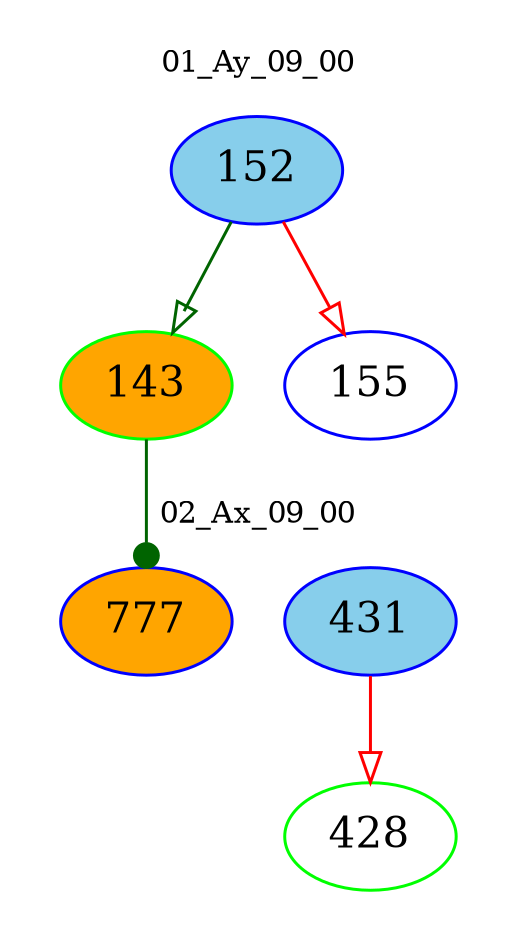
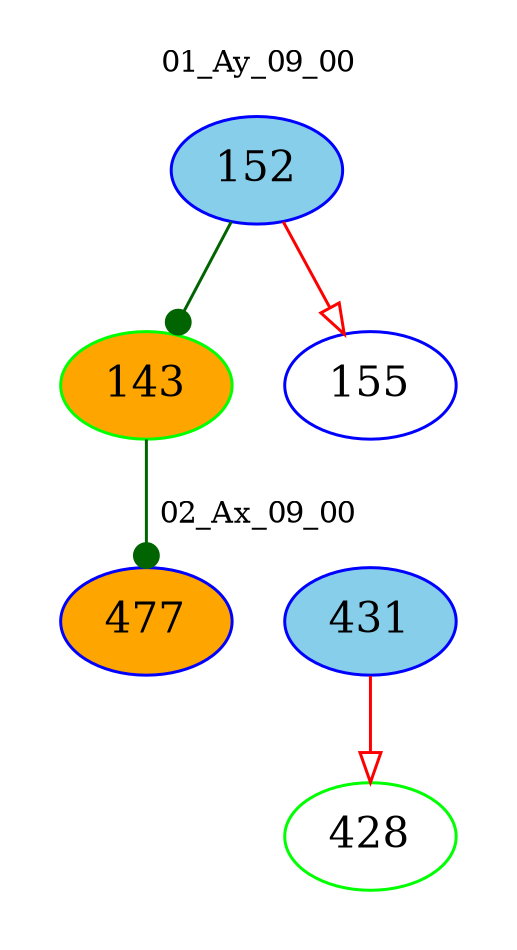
edge "152" -> "143": arrowhead onormal -> dot
node "777": label "777" -> "477"
